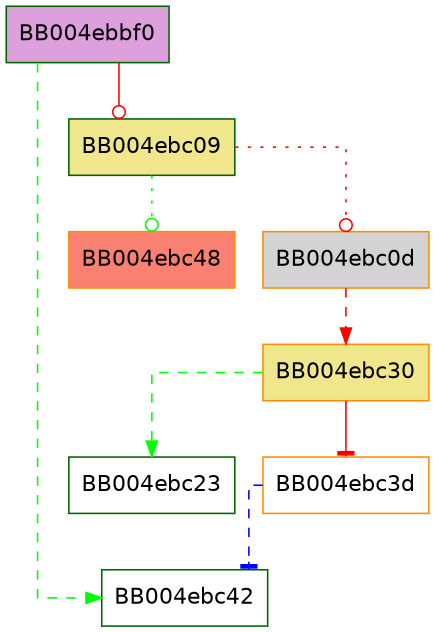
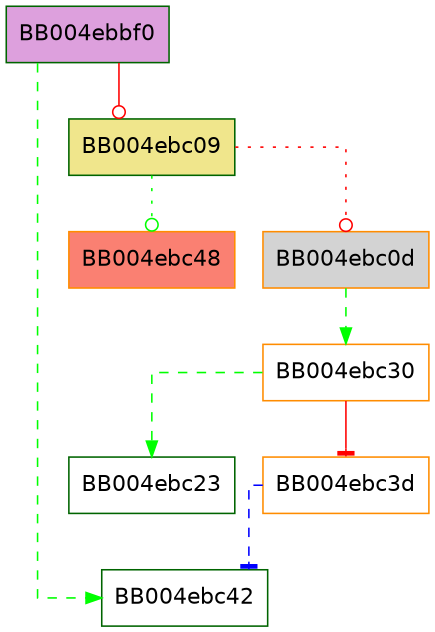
edge "BB004ebc0d" -> "BB004ebc30": color red -> green
node "BB004ebc30": fillcolor khaki -> white
